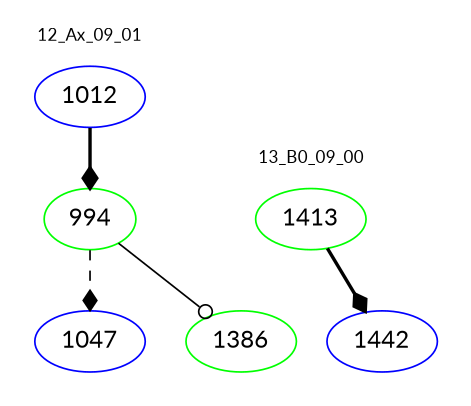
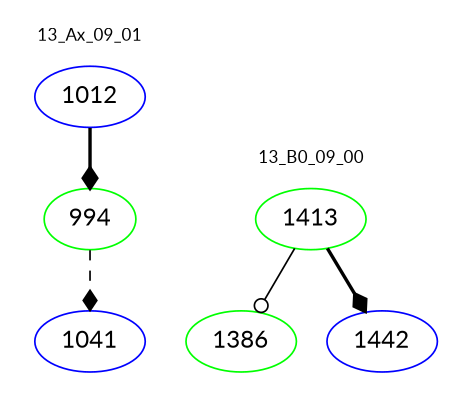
cluster "12_Ax_09_01": label "12_Ax_09_01" -> "13_Ax_09_01"
edge "994" -> "1386": now "1413" -> "1386"
node "1047": label "1047" -> "1041"
